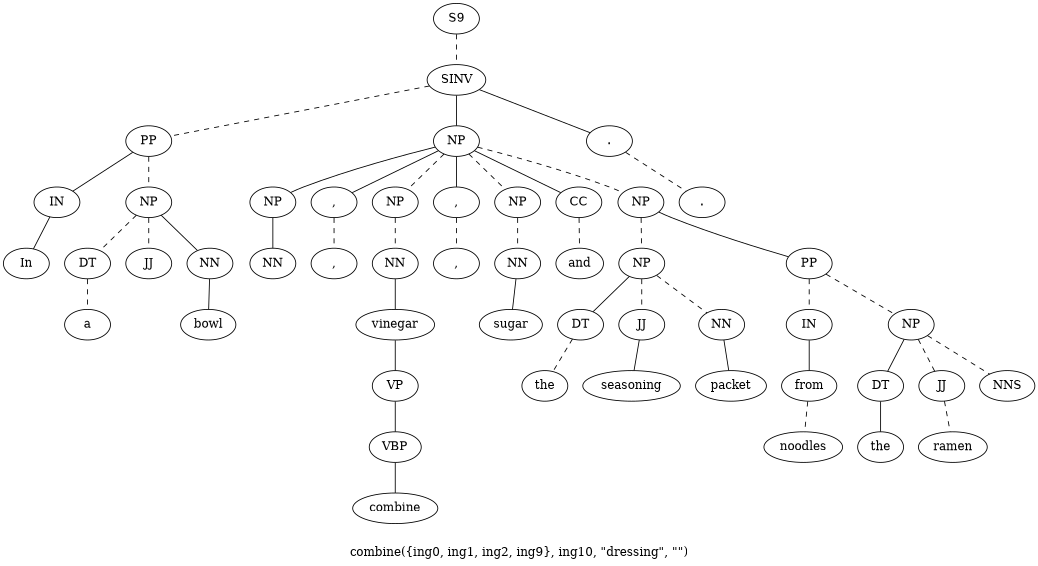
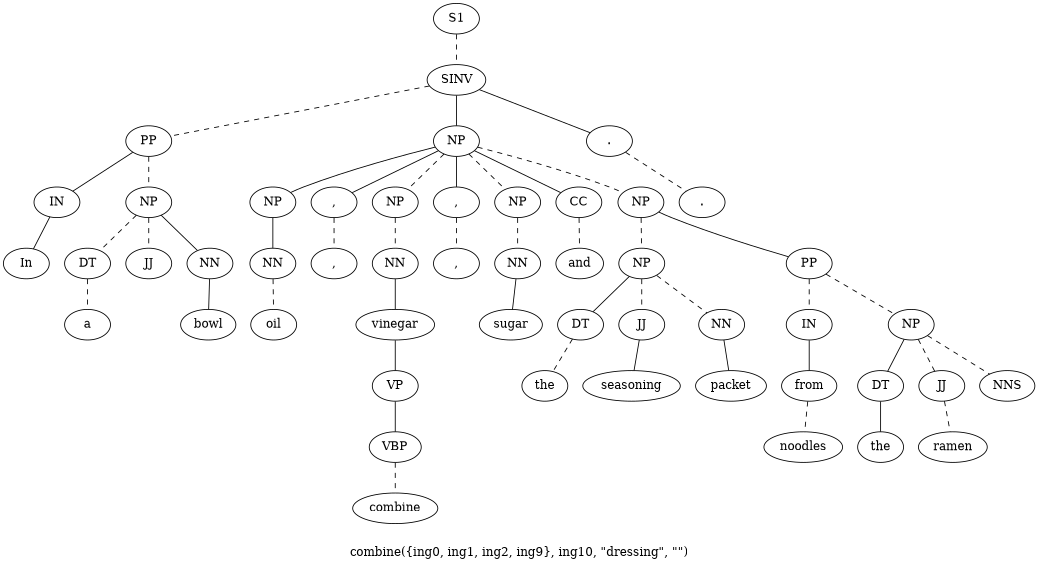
node "S9": label "S9" -> "S1"
node "oil": added
edge "VBP" -- "combine": style solid -> dashed
